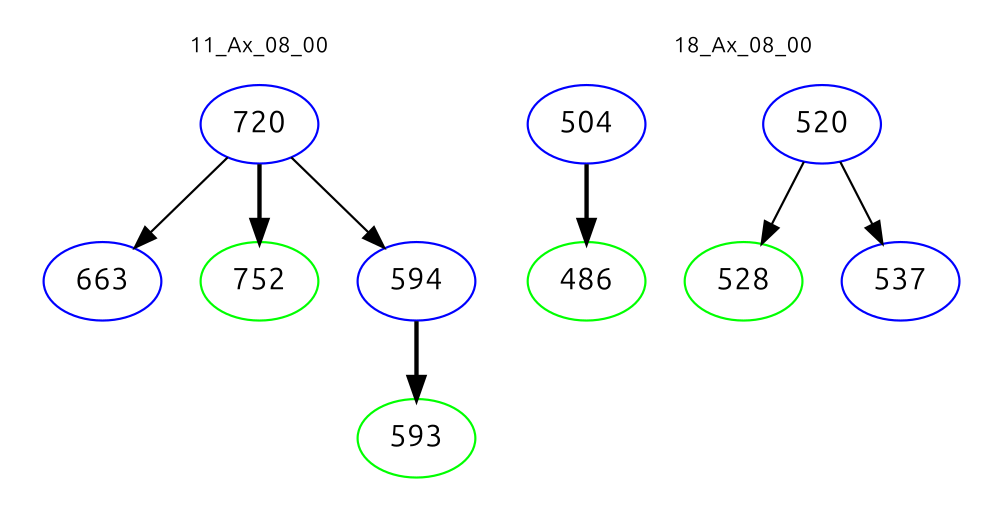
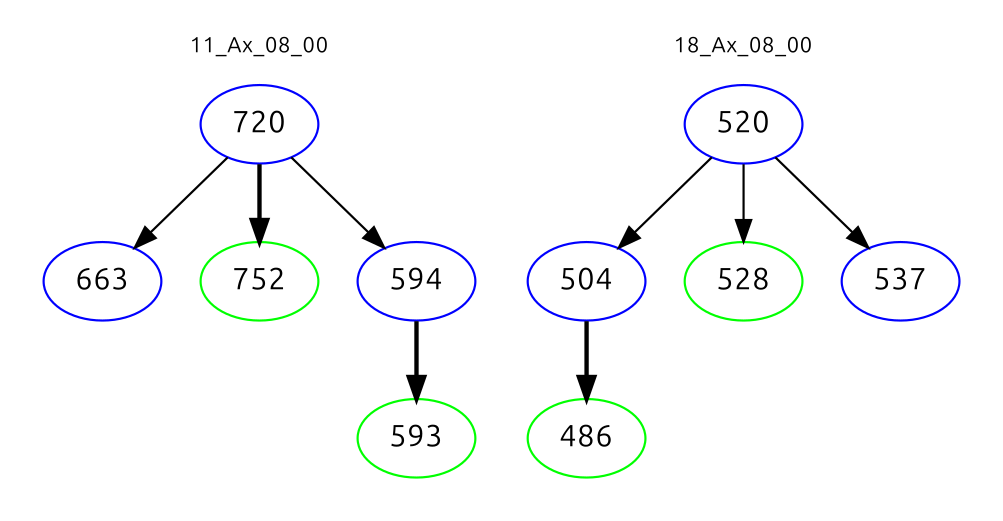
edge "520" -> "504": added
